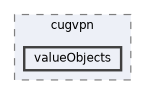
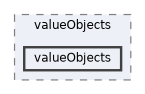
cluster "cugvpn": label "cugvpn" -> "valueObjects"
